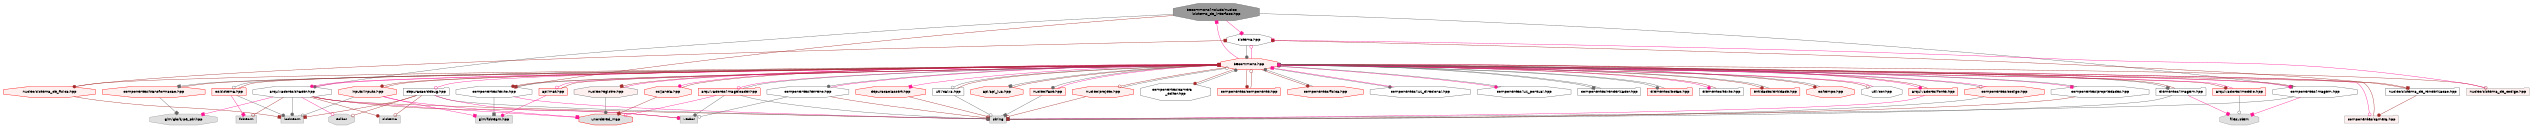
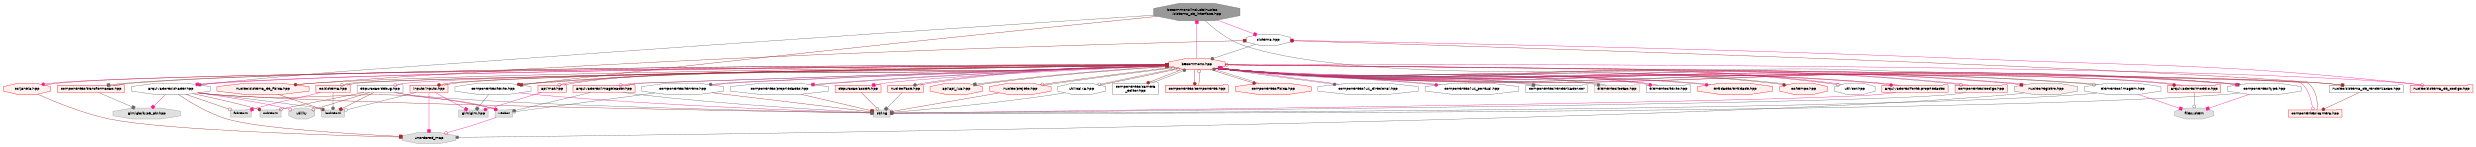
edge "becommons.hpp" -> "sistema.hpp": removed
edge "becommons.hpp" -> "nucleo/sistema_de_codigo.hpp": color brown -> deeppink
edge "becommons.hpp" -> "entidades/entidade.hpp": color brown -> deeppink
edge "becommons.hpp" -> "elementos/imagem.hpp": arrowhead box -> odot
edge "becommons.hpp" -> "arquivadores/shader.hpp": arrowhead dot -> box
node "componentes/transformacao.hpp": shape octagon -> folder
node "inputs/inputs.hpp": shape octagon -> folder
node "depuracao/assert.hpp": shape octagon -> folder
node "util/caixa.hpp": shape folder -> octagon
node "componentes/camera _editor.hpp": shape octagon -> folder
node "componentes/renderizador.hpp": label "componentes/renderizador.hpp" -> "componentes/renderizador.cor"
node "elementos/botao.hpp": color red -> grey60
node "entidades/entidade.hpp": shape folder -> octagon
node "arquivadores/fonte.hpp": label "arquivadores/fonte.hpp" -> "arquivadores/fonte.propriedades"
node "componentes/codigo.hpp": shape octagon -> folder
node "elementos/imagem.hpp": shape folder -> octagon
node "componentes/imagem.hpp": label "componentes/imagem.hpp" -> "componentes/type.hpp"
node "nucleo/sistema_de_codigo.hpp": color grey60 -> red
edge "arquivadores/imageloader.hpp" -> "unordered_map": now "vector" -> "unordered_map"
edge "nucleo/sistema_de_fisica.hpp" -> "iostream": arrowhead box -> odot
edge "arquivadores/shader.hpp" -> "unordered_map": color deeppink -> brown
node "editor": label "editor" -> "utility"
node "sistema": label "sistema" -> "sstream"
node "glm/fstream.hpp": label "glm/fstream.hpp" -> "glm/glm.hpp"
node "unordered_map": color red -> grey60
node "componentes/camera.hpp": color grey60 -> red
